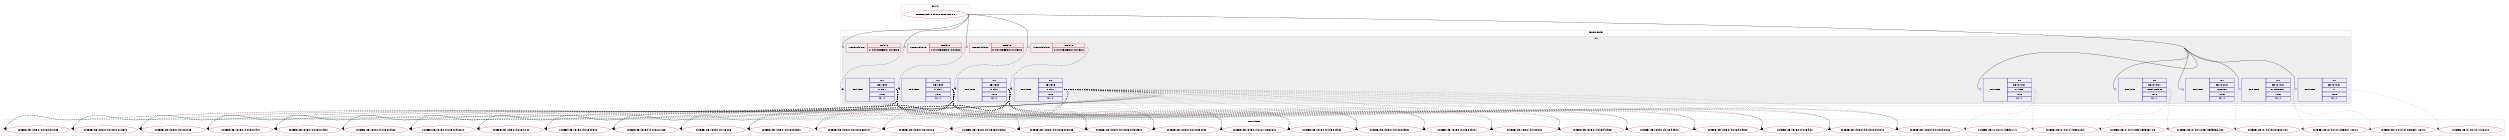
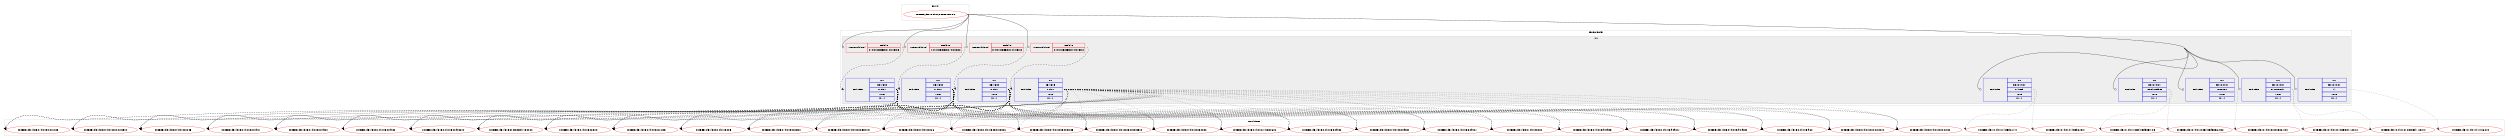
node "portage://dev-lang/python-3.11.10": label "portage://dev-lang/python-3.11.10" -> "portage://dev-lang/cryptography-3.11.10"
